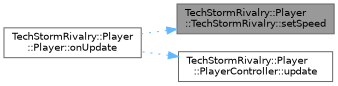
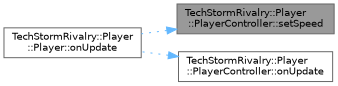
node "TechStormRivalry::Player ::TechStormRivalry::setSpeed": label "TechStormRivalry::Player ::TechStormRivalry::setSpeed" -> "TechStormRivalry::Player ::PlayerController::setSpeed"
node "TechStormRivalry::Player ::PlayerController::update": label "TechStormRivalry::Player ::PlayerController::update" -> "TechStormRivalry::Player ::PlayerController::onUpdate"
